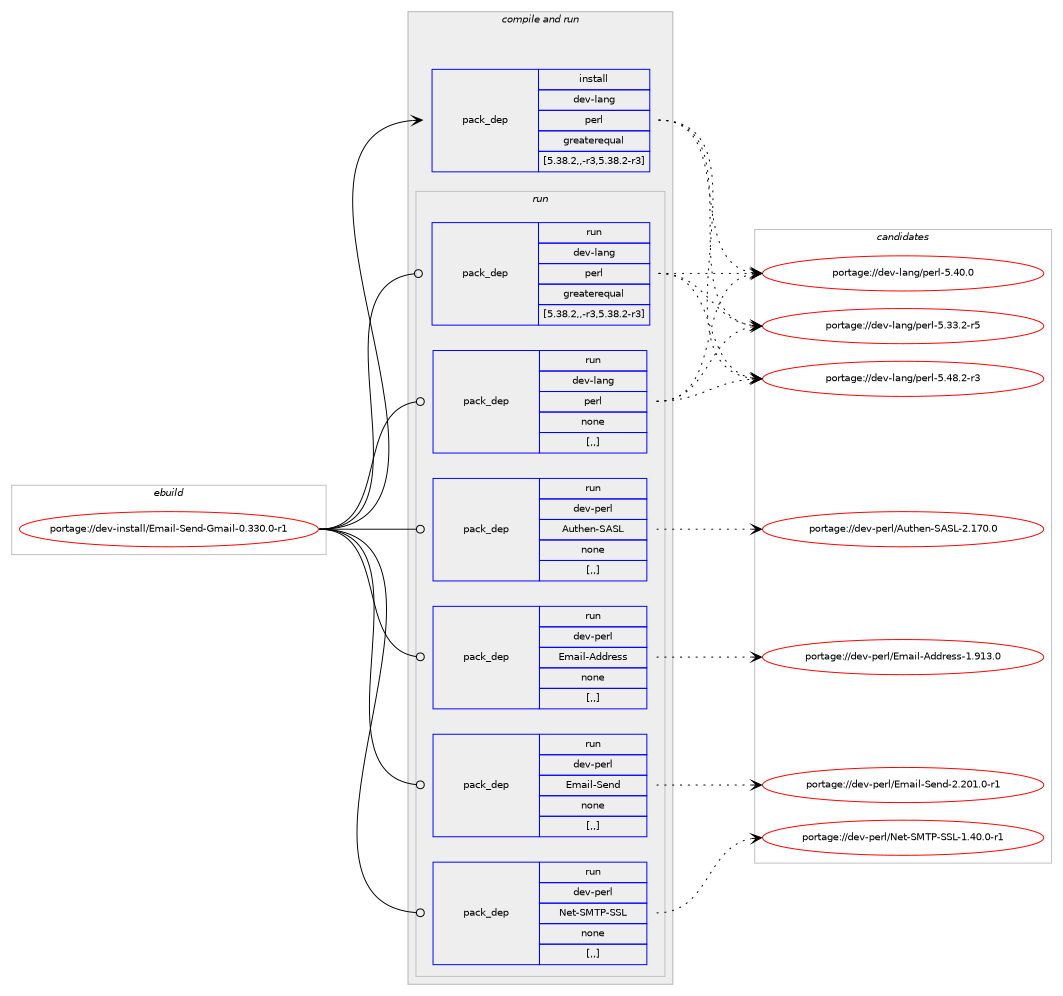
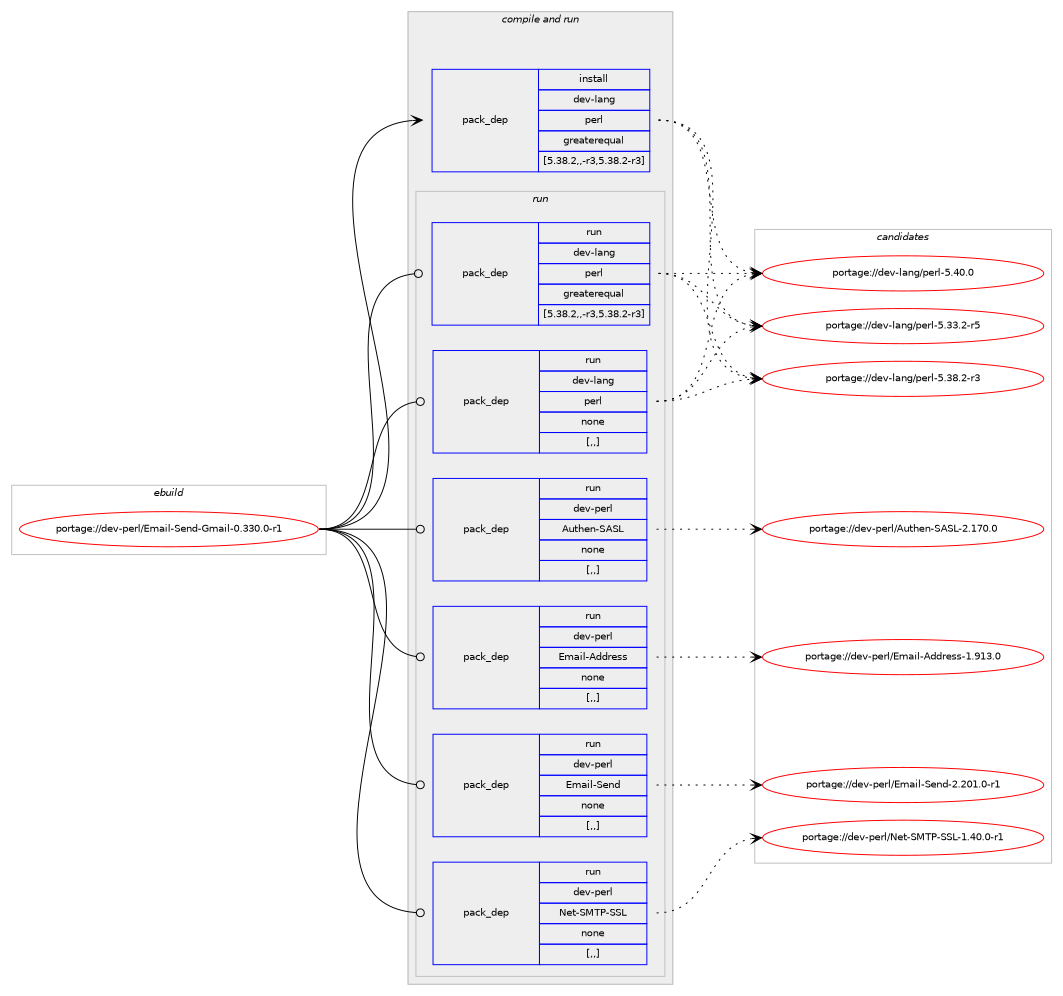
node "portage://dev-lang/perl-5.48.2-r3": label "portage://dev-lang/perl-5.48.2-r3" -> "portage://dev-lang/perl-5.38.2-r3"
node "portage://dev-install/Email-Send-Gmail-0.330.0-r1": label "portage://dev-install/Email-Send-Gmail-0.330.0-r1" -> "portage://dev-perl/Email-Send-Gmail-0.330.0-r1"
